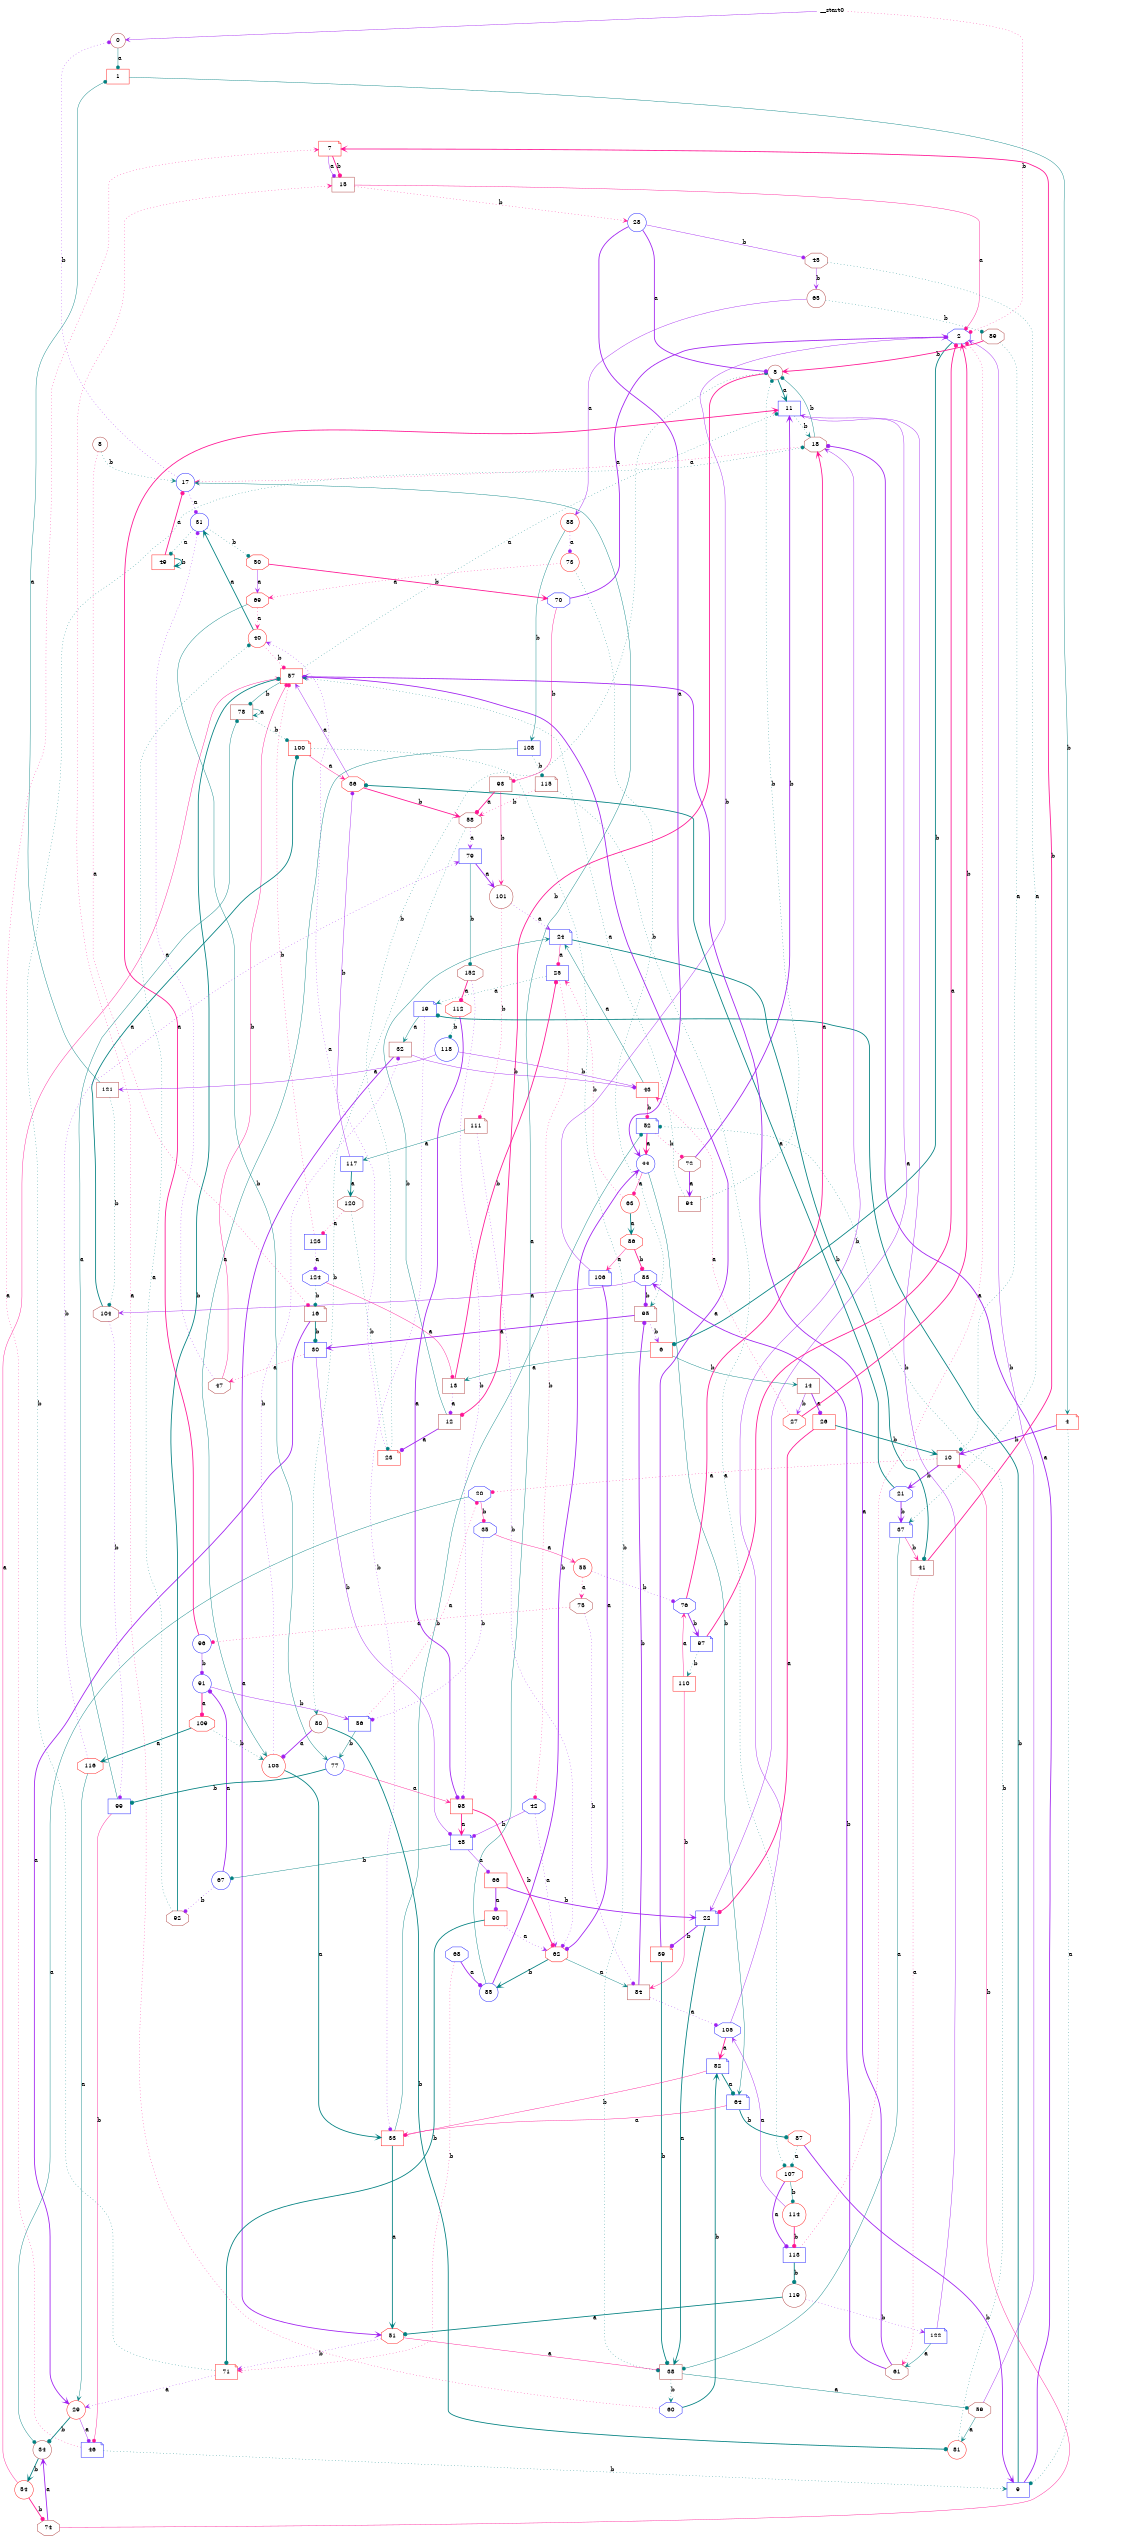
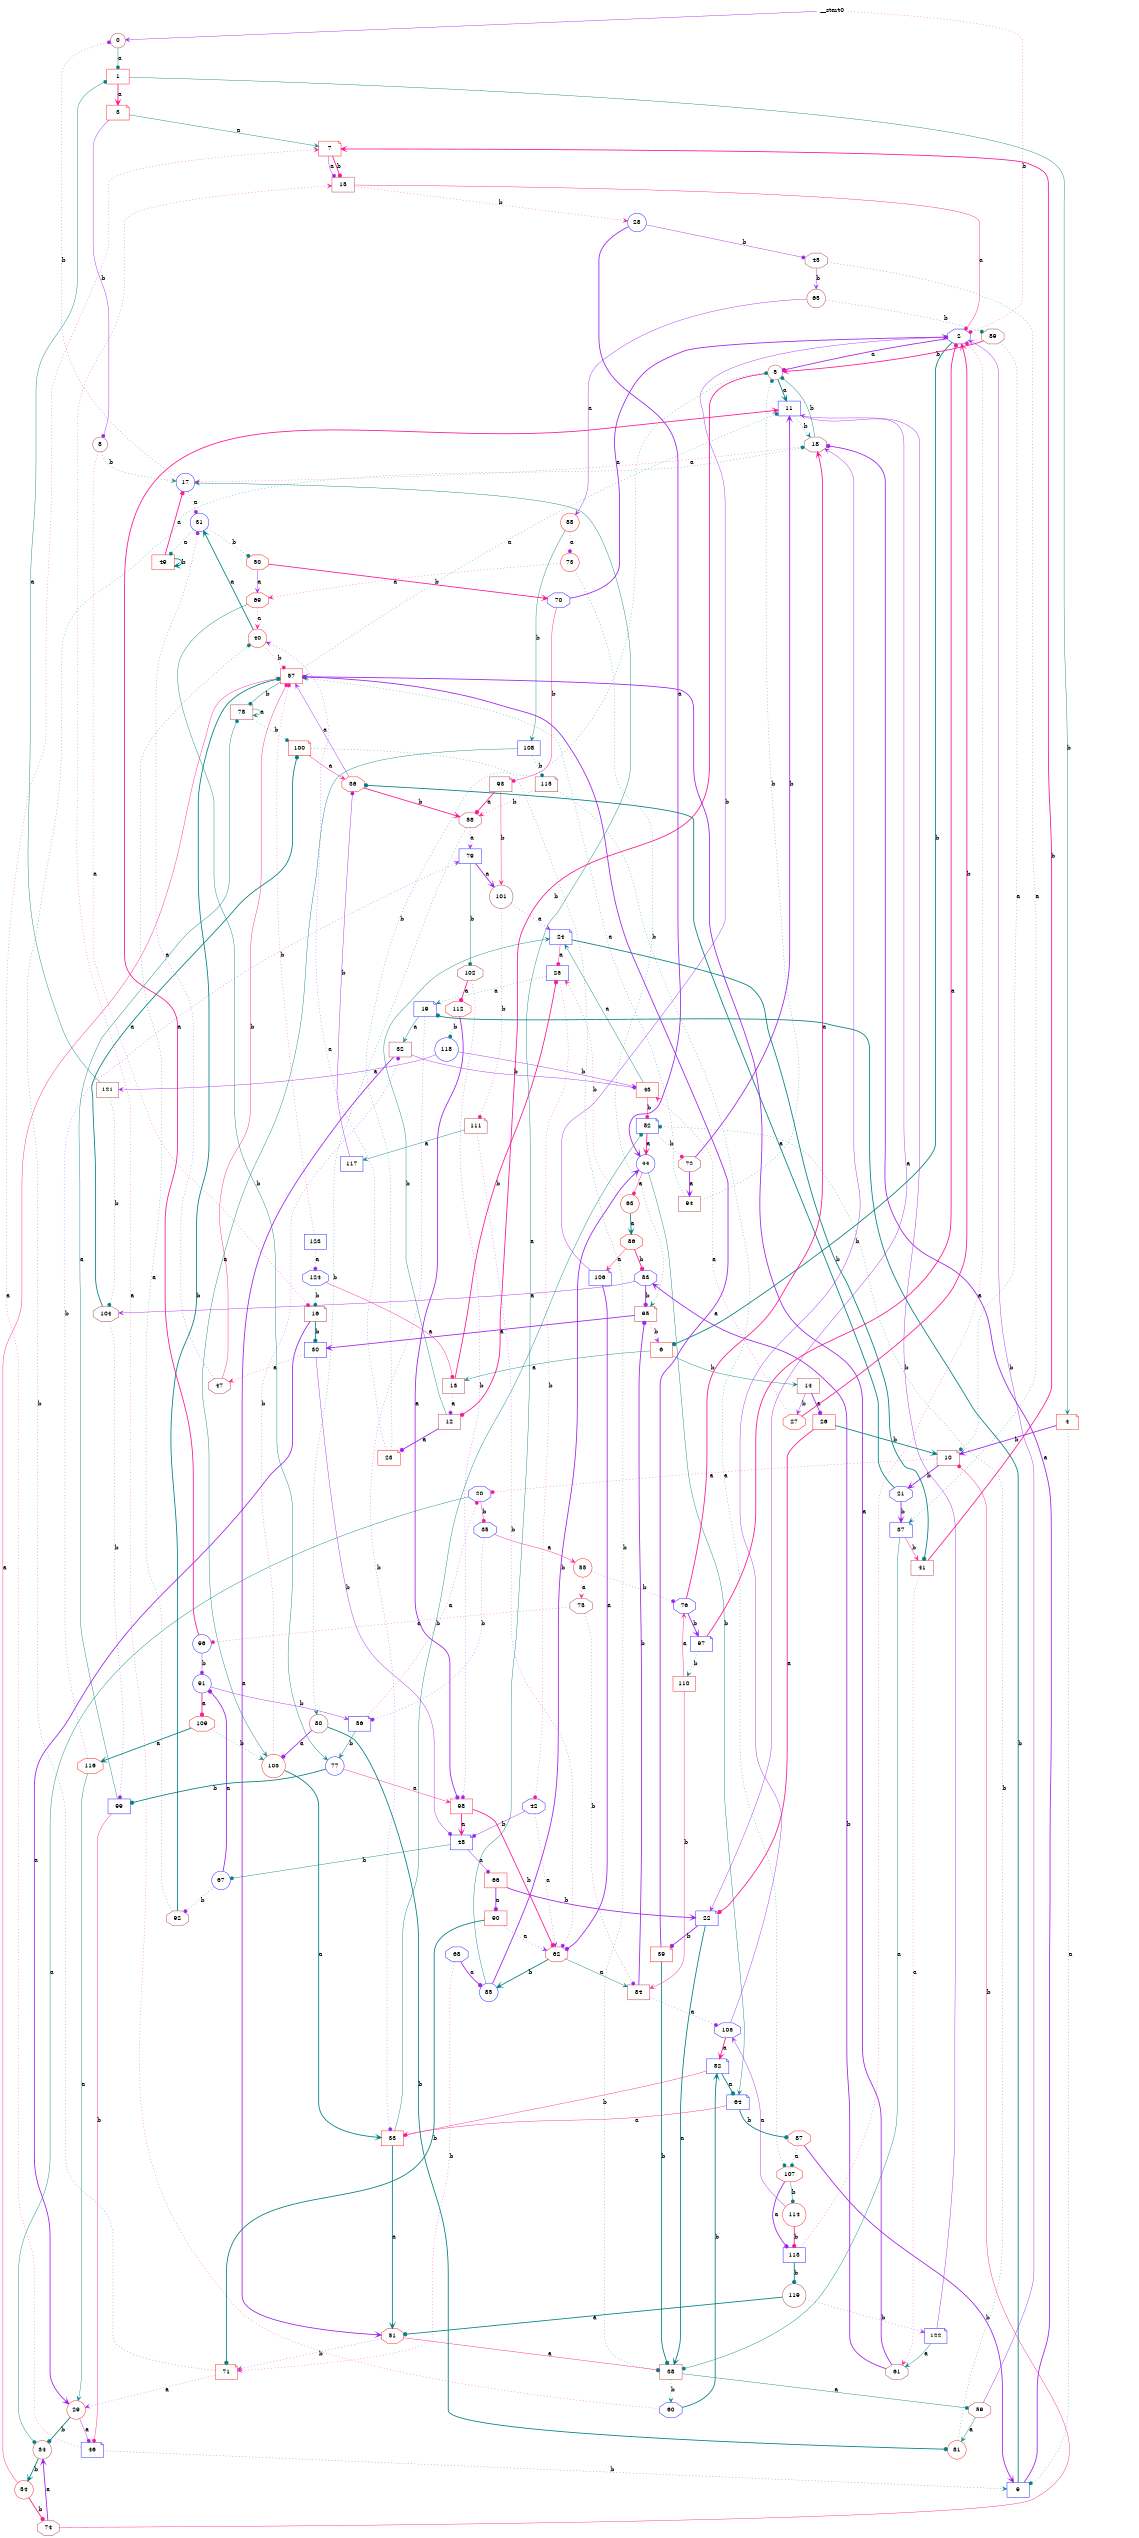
node "3": added
edge "28" -> "5": now "2" -> "5"
node "152": label "152" -> "102"
node "120": removed
